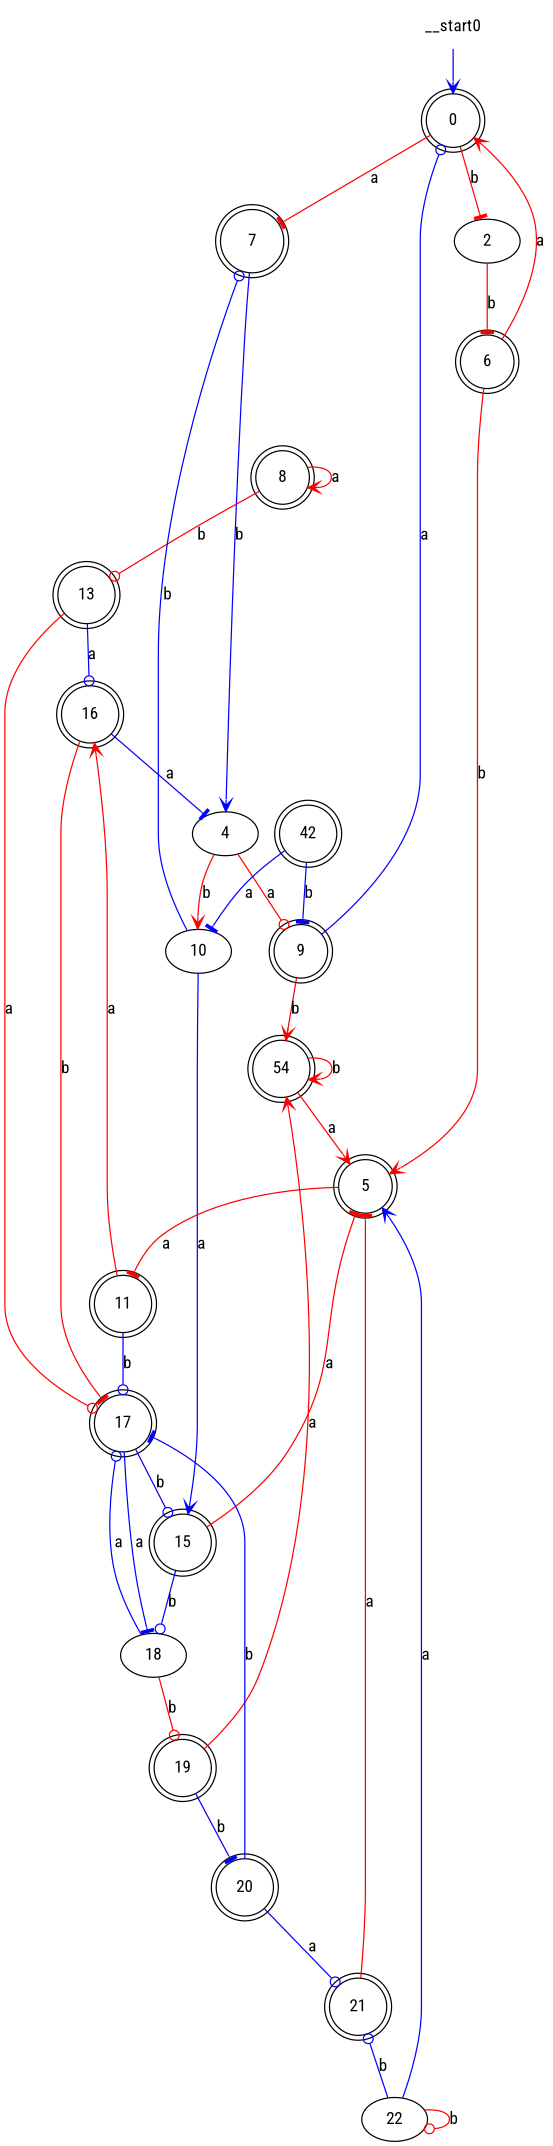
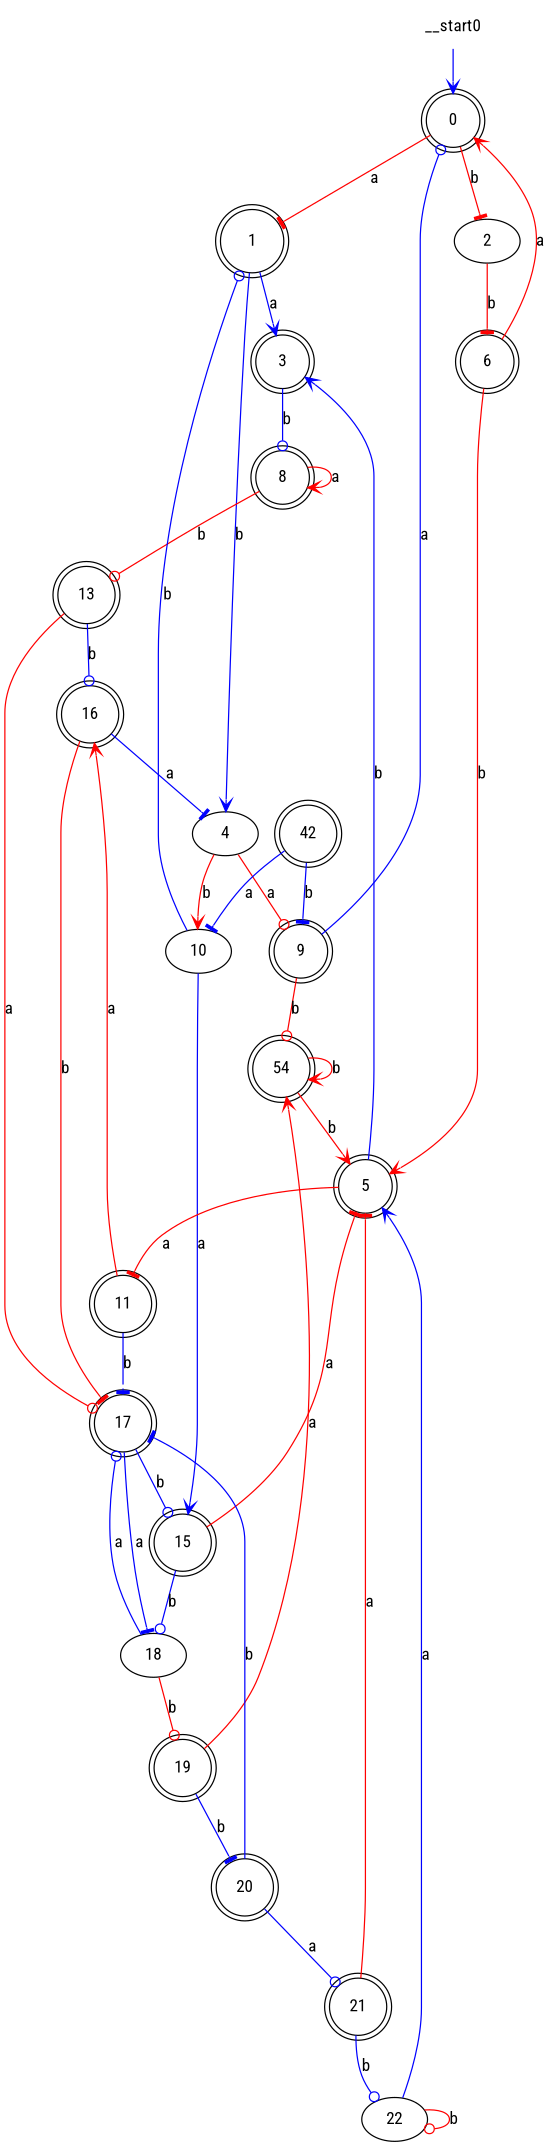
node "7": label "7" -> "1"
node "3": added
edge "13" -> "16": label "a" -> "b"
edge "9" -> "54": arrowhead vee -> odot
edge "54" -> "5": label "a" -> "b"
edge "11" -> "17": arrowhead odot -> tee
edge "22" -> "21": reversed
